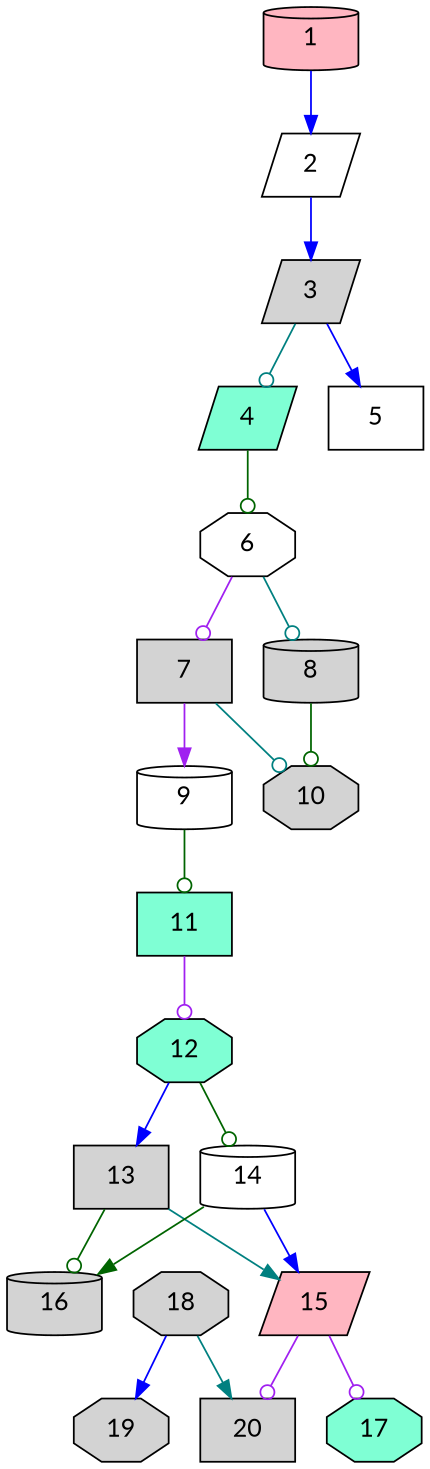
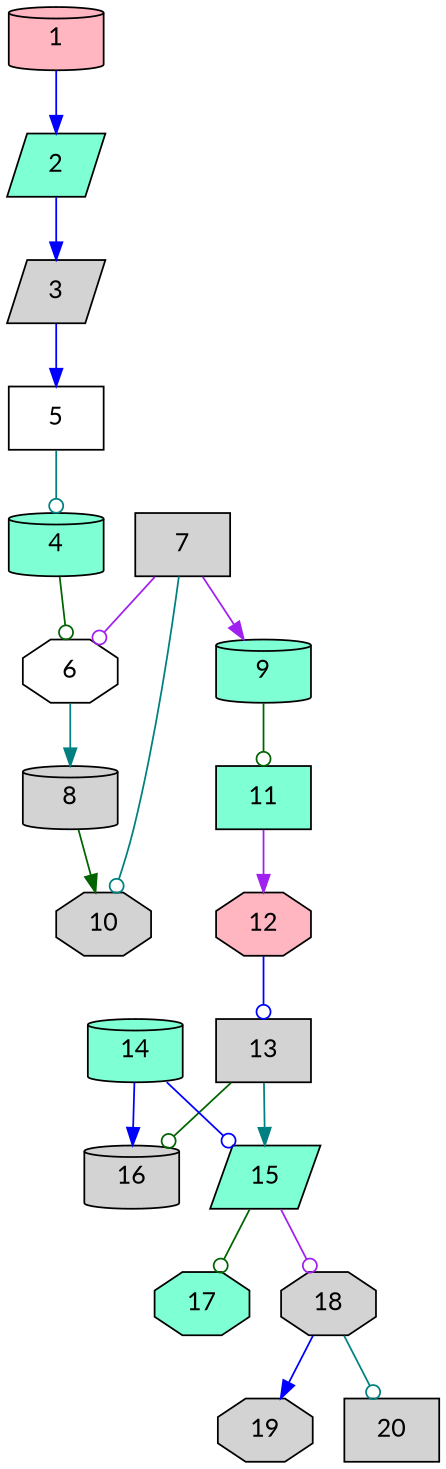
node "2": fillcolor white -> aquamarine
edge "3" -> "4": now "5" -> "4"
node "4": shape parallelogram -> cylinder
edge "6" -> "7": reversed
edge "6" -> "8": arrowhead odot -> normal
edge "8" -> "10": arrowhead odot -> normal
node "9": fillcolor white -> aquamarine
edge "11" -> "12": arrowhead odot -> normal
node "12": fillcolor aquamarine -> lightpink
edge "12" -> "13": arrowhead normal -> odot
edge "12" -> "14": removed
node "14": fillcolor white -> aquamarine
edge "14" -> "15": arrowhead normal -> odot
edge "14" -> "16": color darkgreen -> blue
node "15": fillcolor lightpink -> aquamarine
edge "18" -> "20": arrowhead normal -> odot
edge "15" -> "20": now "15" -> "18"
edge "15" -> "17": color purple -> darkgreen
